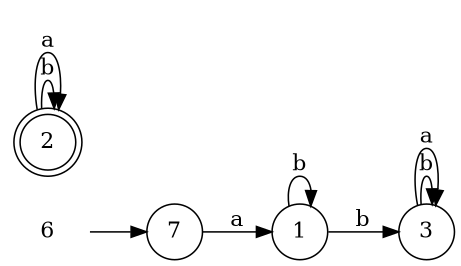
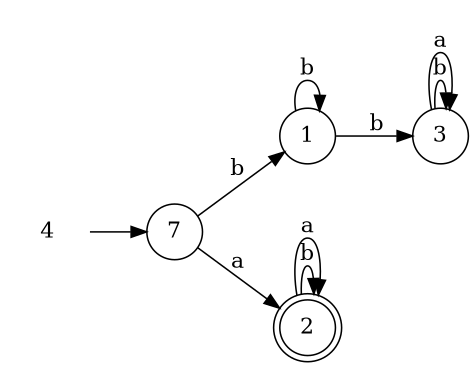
edge "7" -> "1": label "a" -> "b"
node "6": label "6" -> "4"
edge "7" -> "2": added, label "a"
